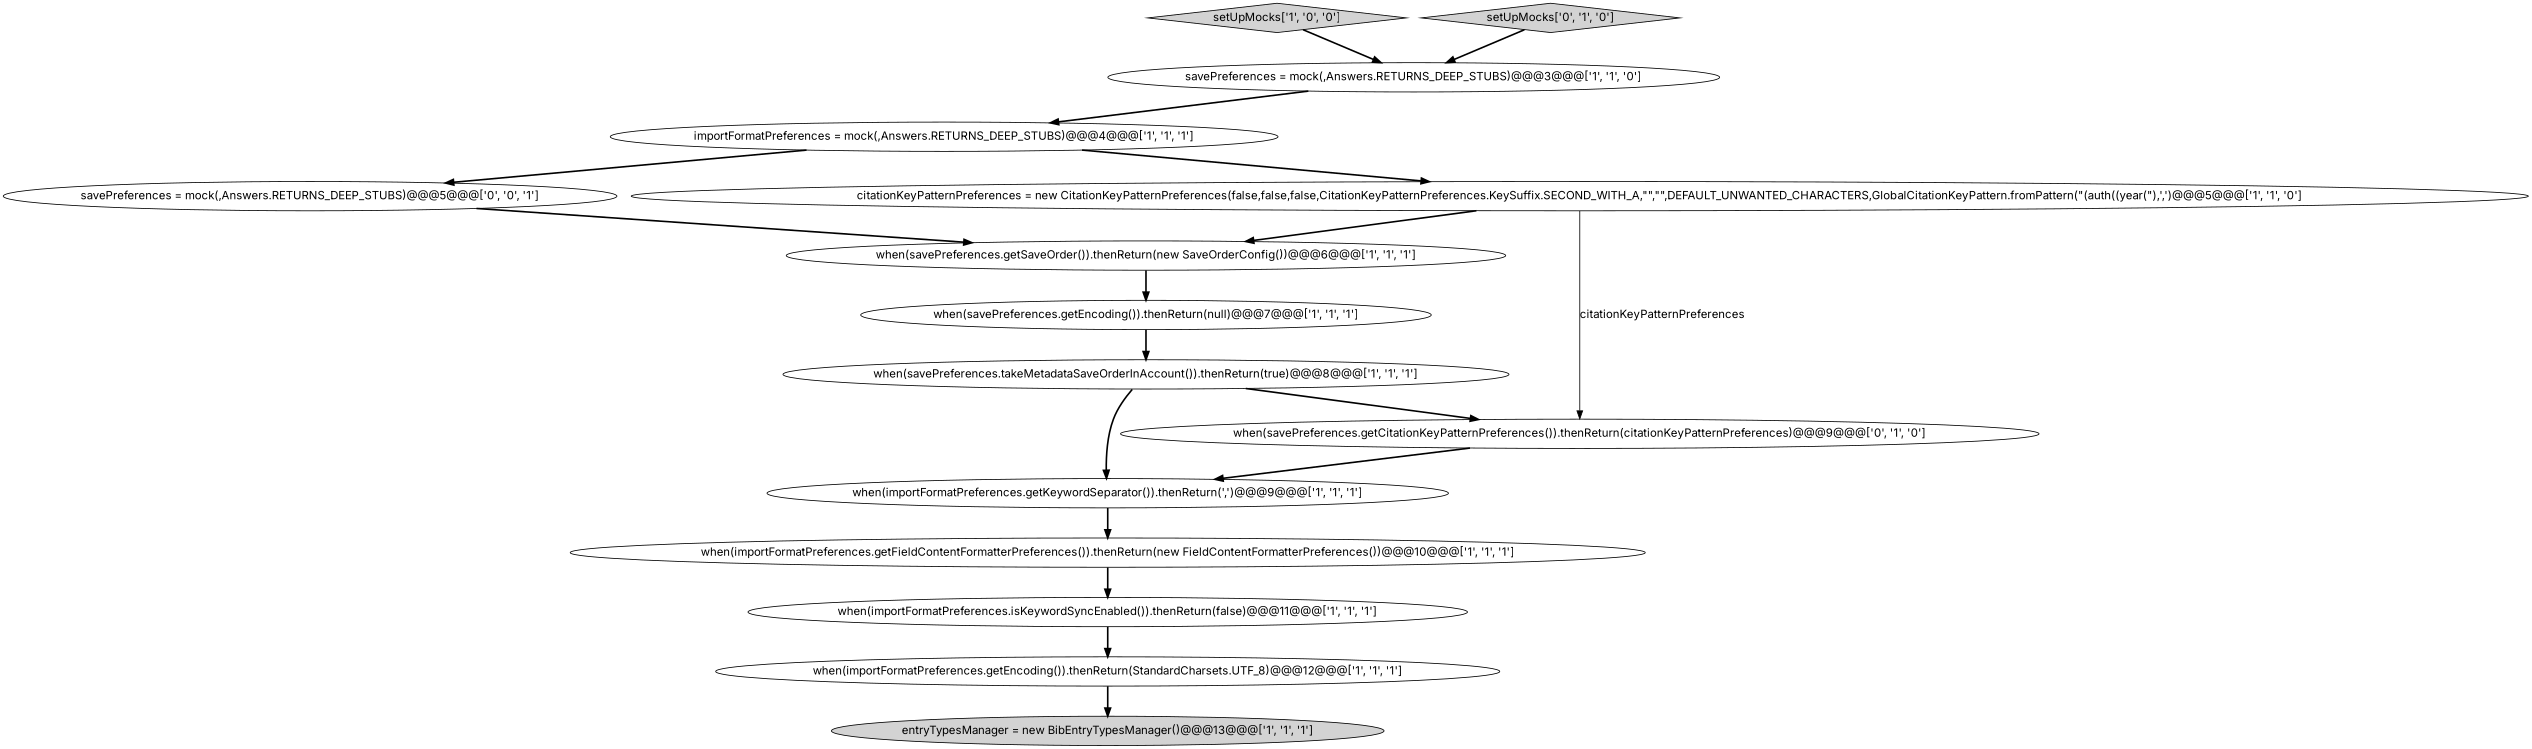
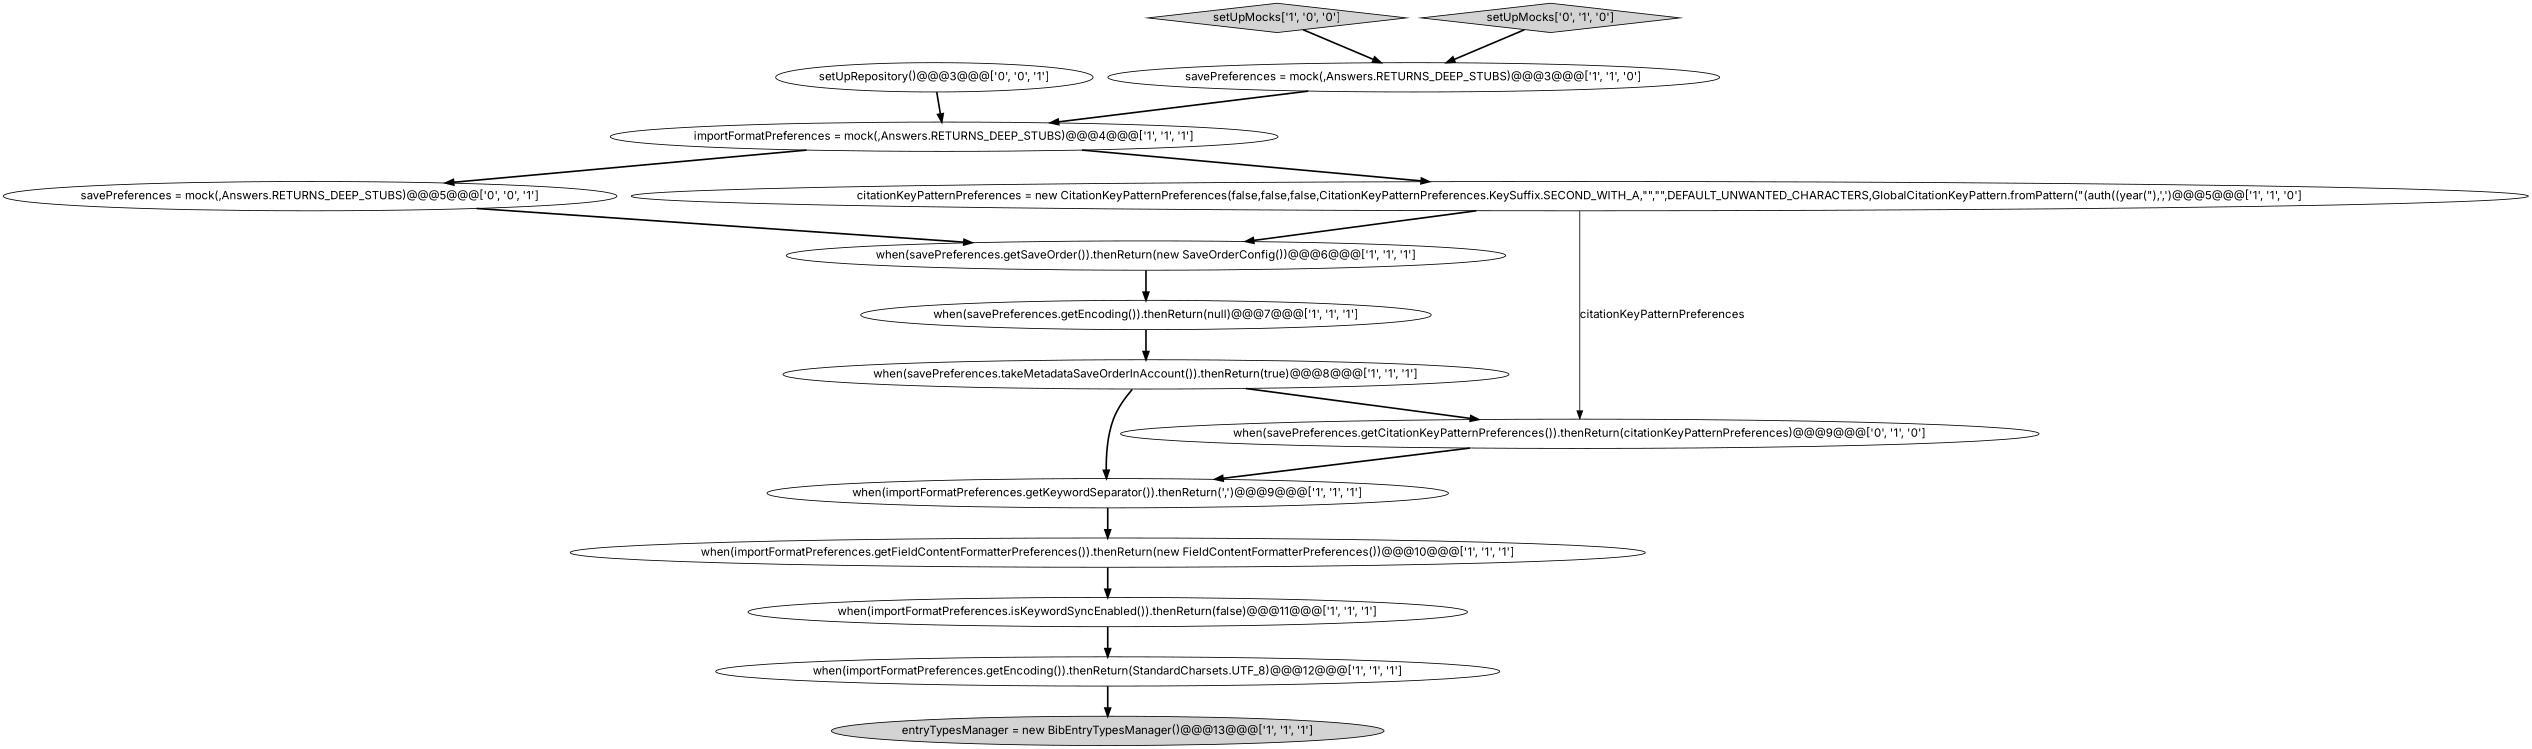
node "setUpRepository()@@@3@@@['0', '0', '1']": added
